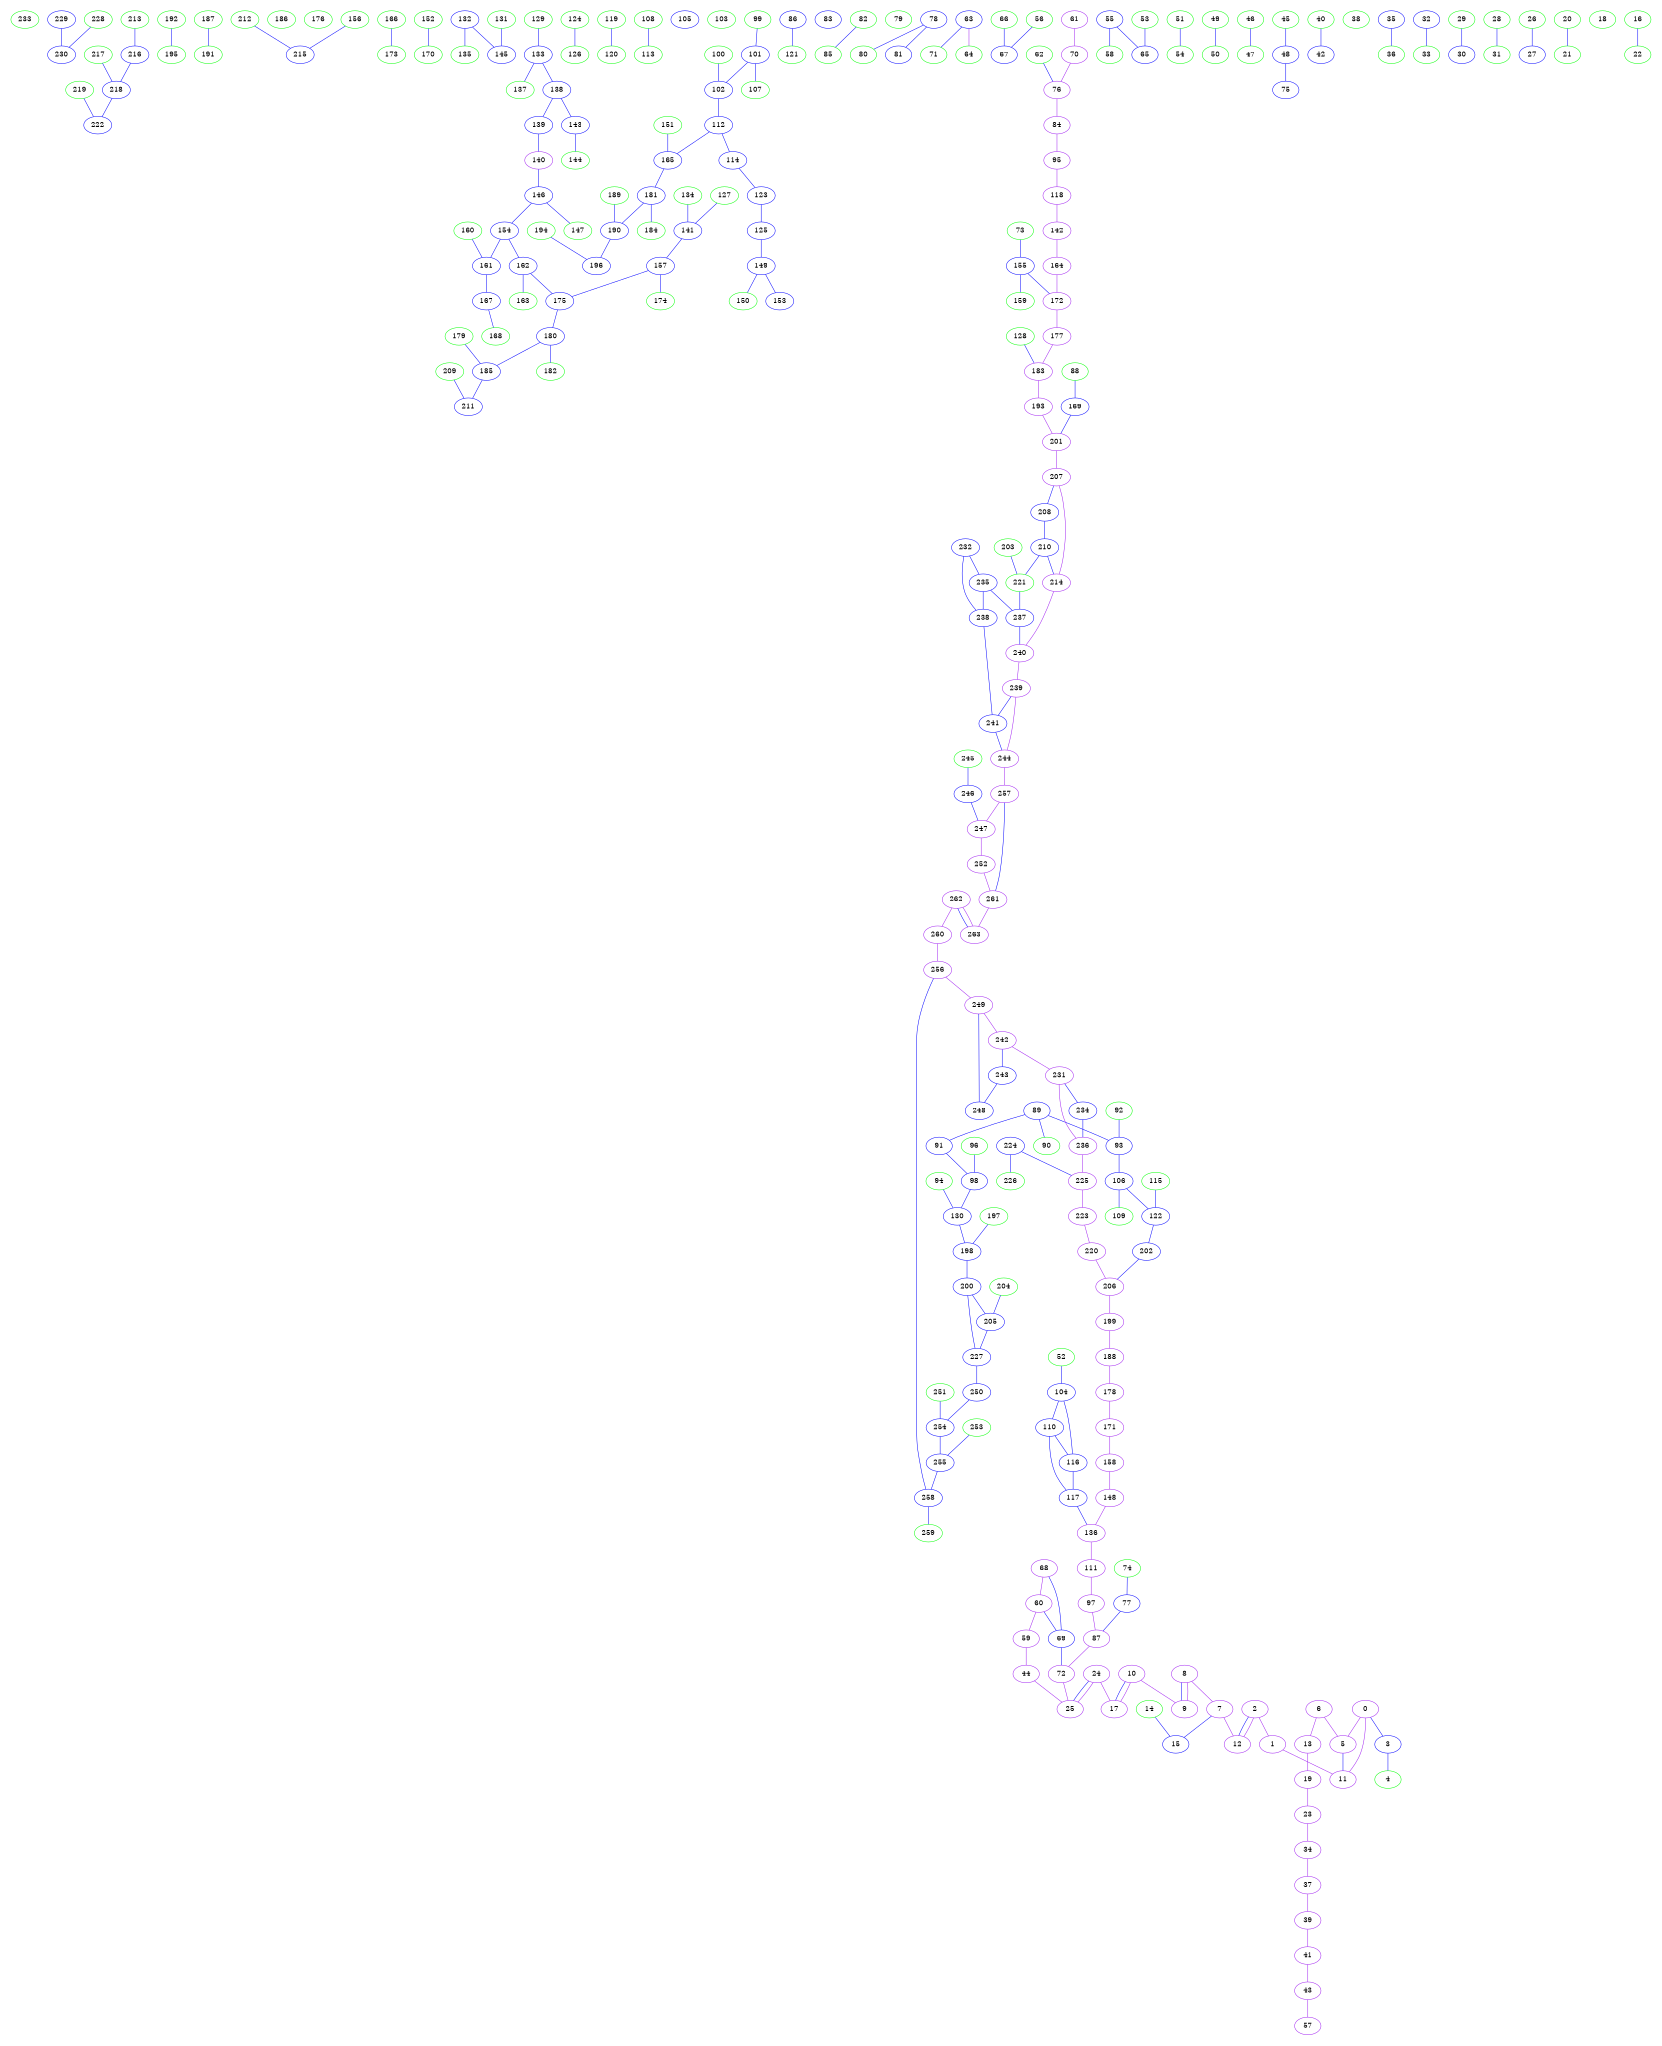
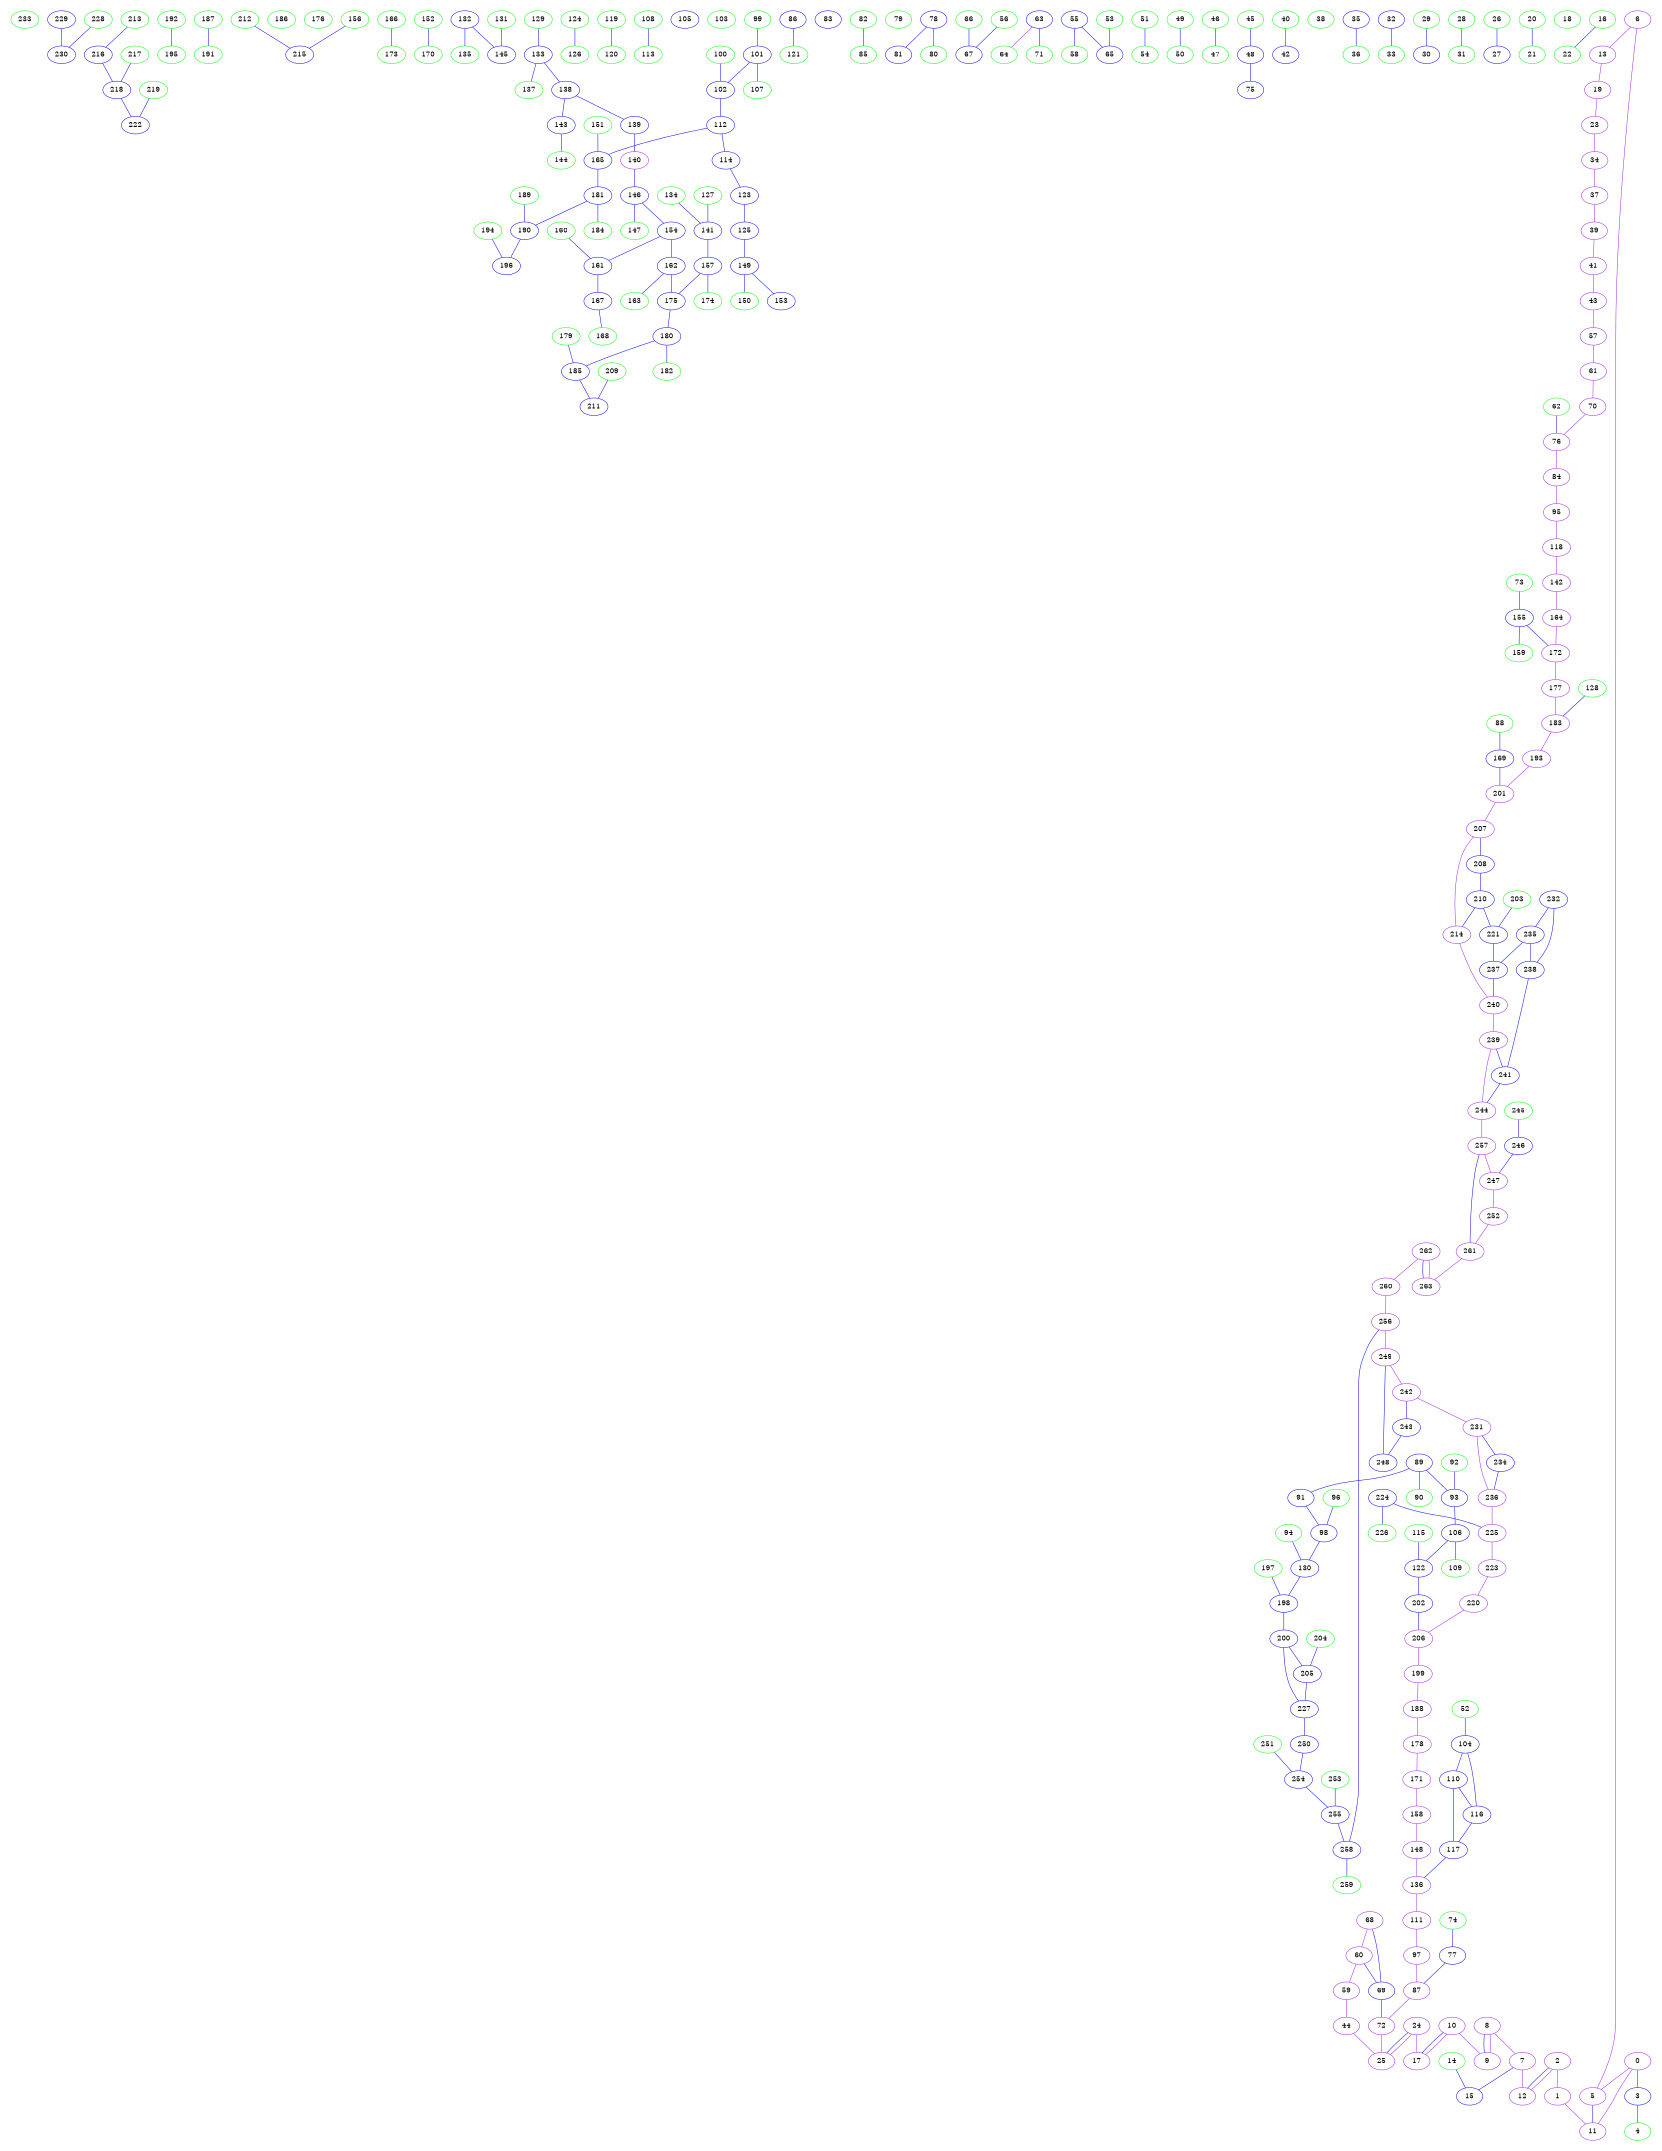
edge "57" -- "61": added
node "221": color green -> blue
